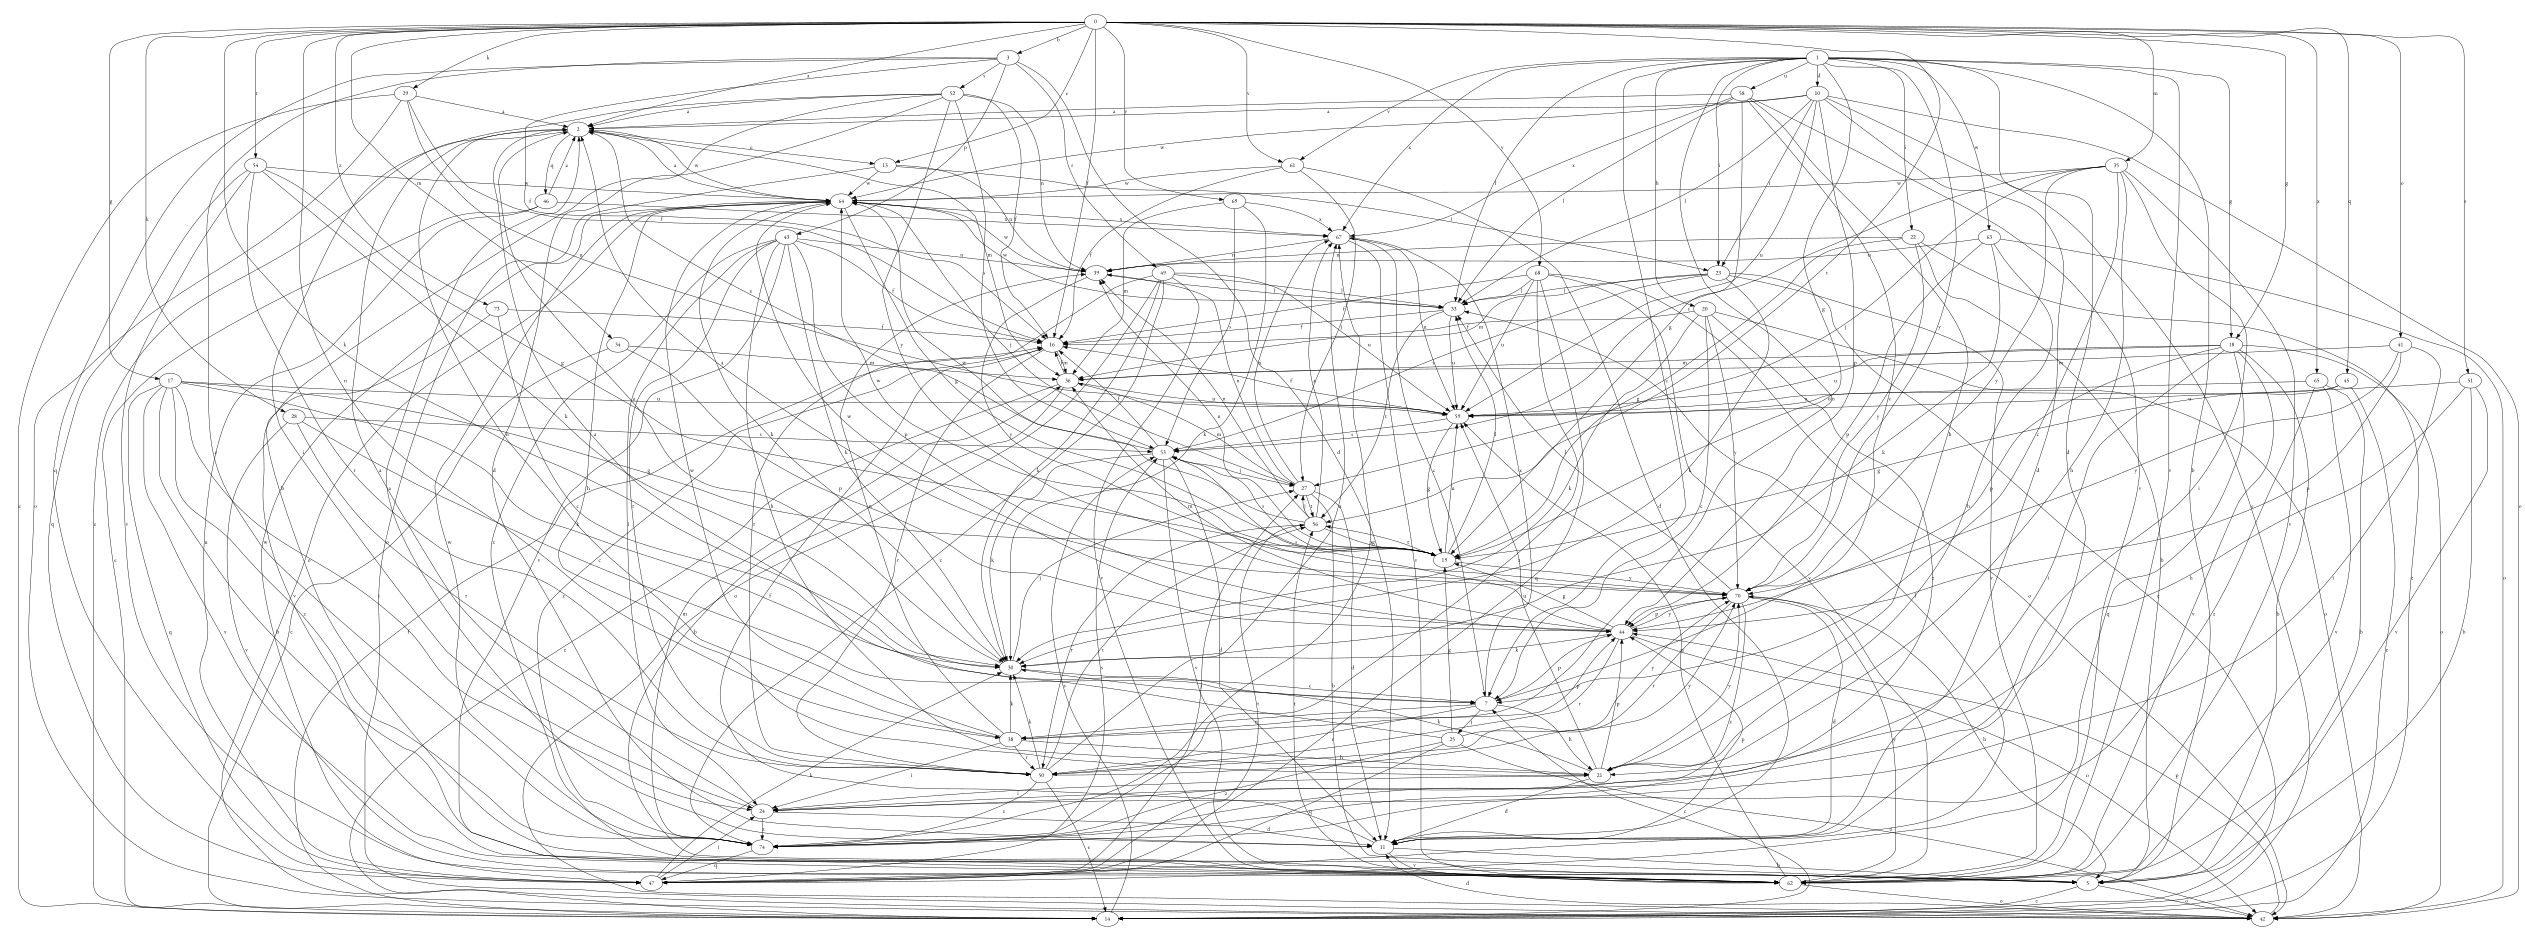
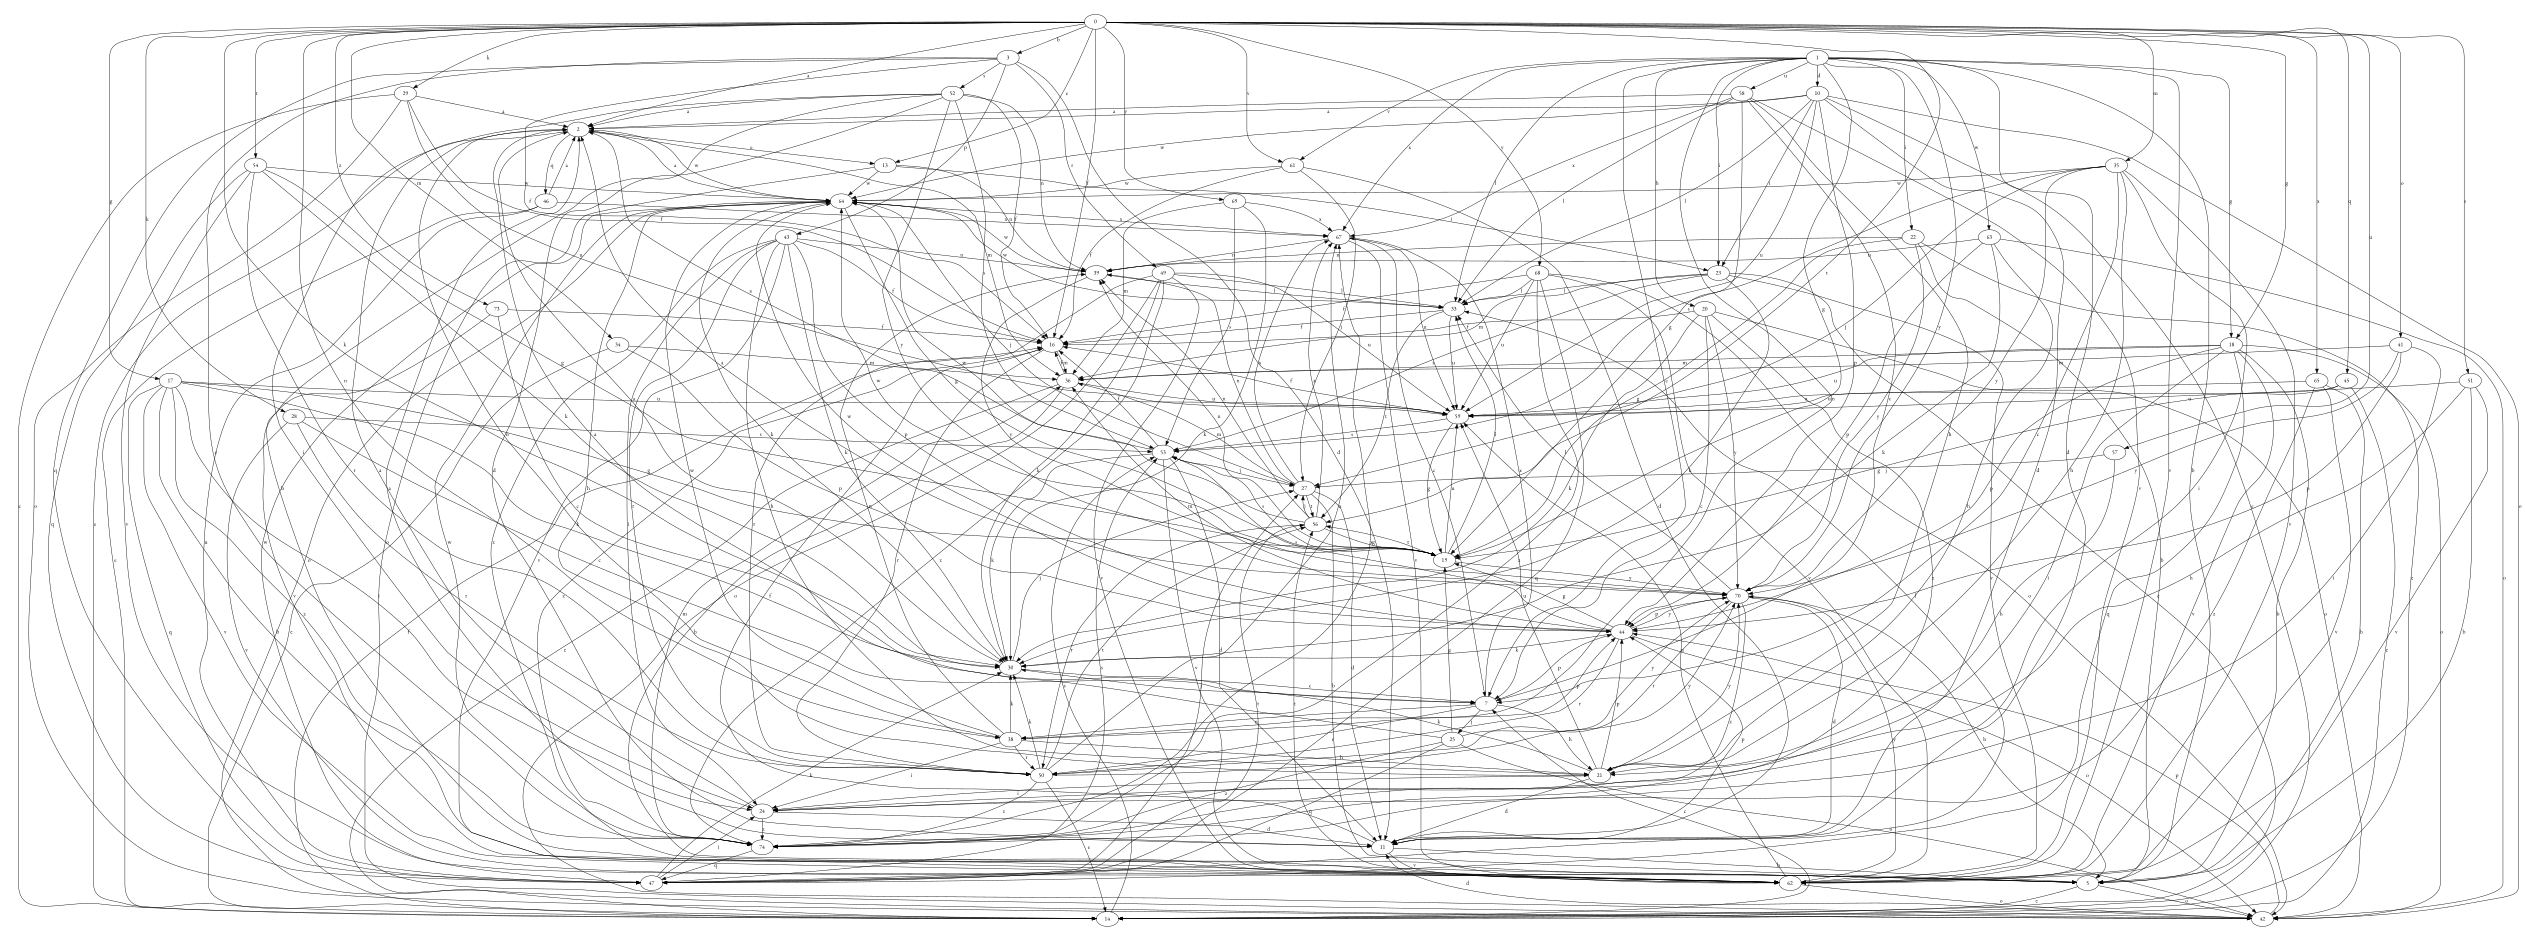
node "57": added
